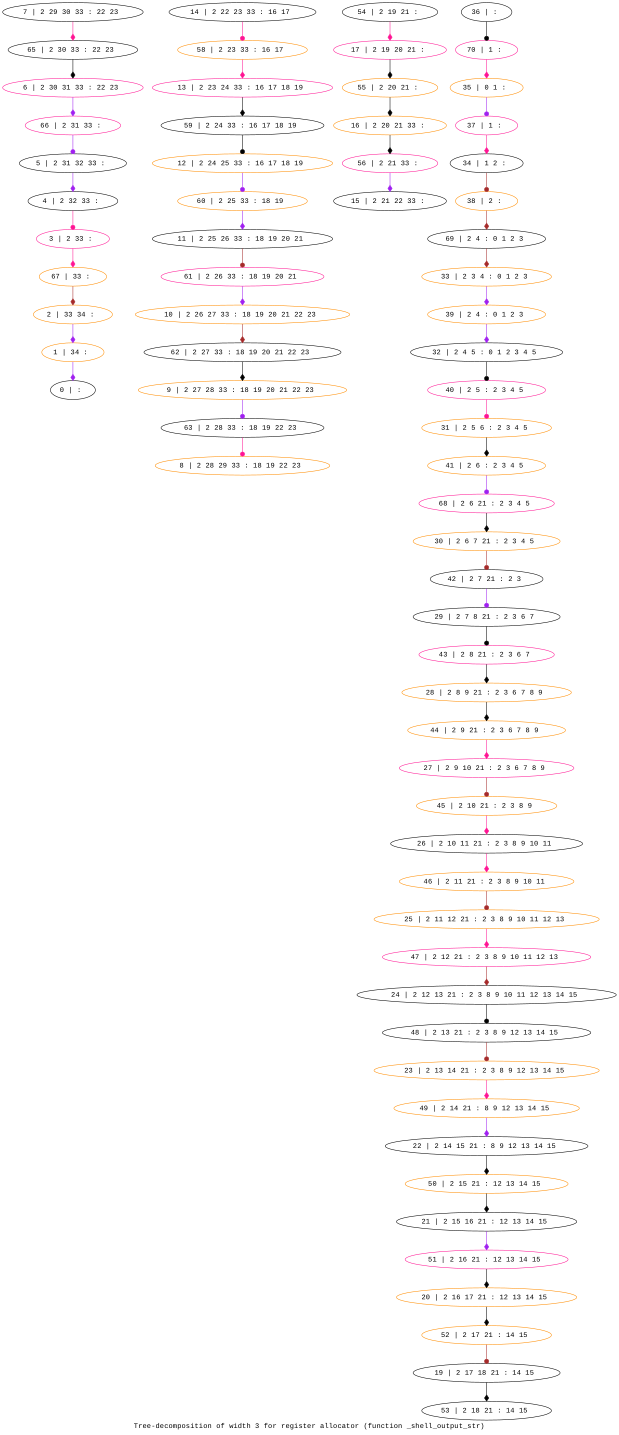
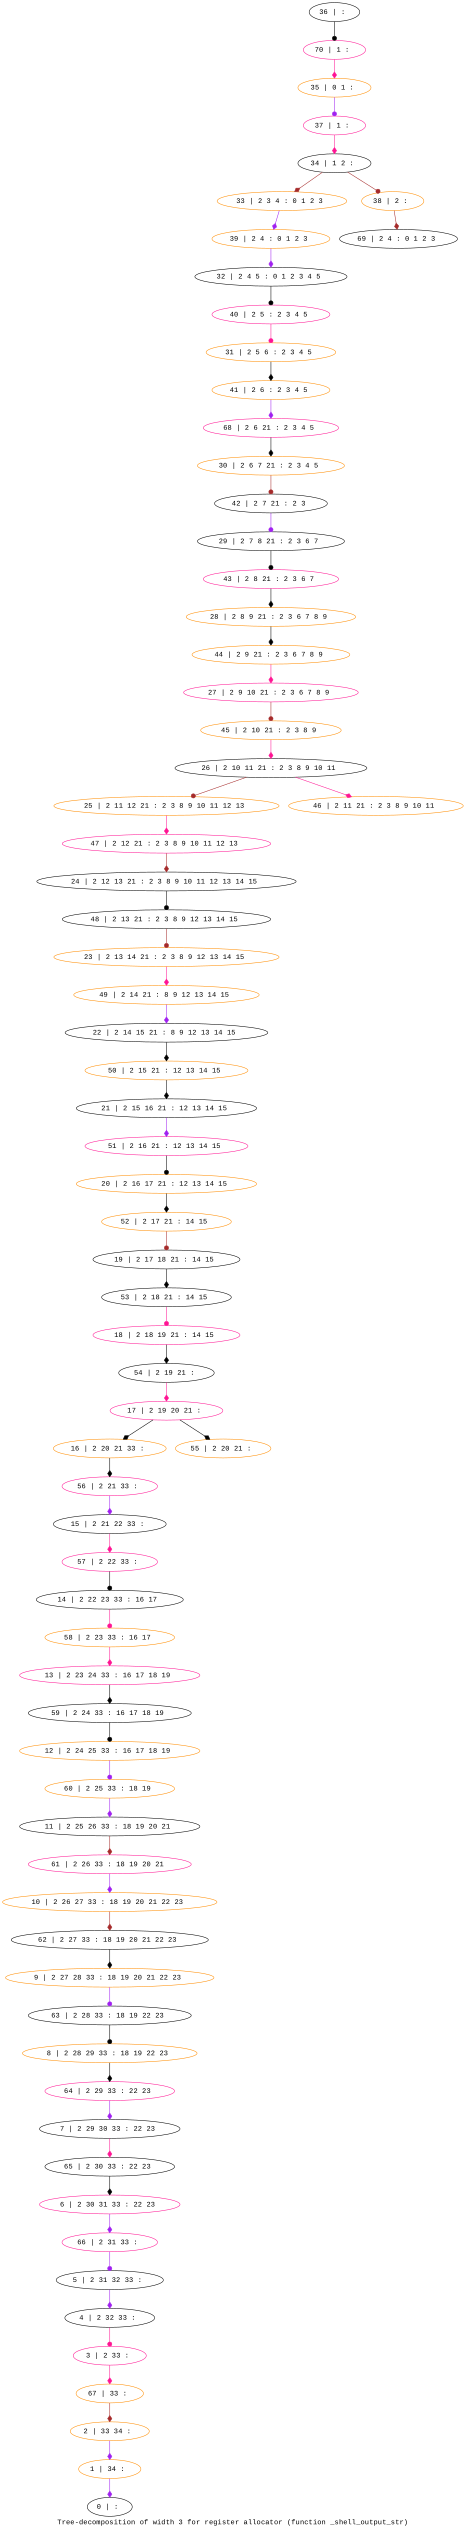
edge "55 | 2 20 21 :" -> "16 | 2 20 21 33 :": now "17 | 2 19 20 21 :" -> "16 | 2 20 21 33 :"
edge "69 | 2 4 : 0 1 2 3" -> "33 | 2 3 4 : 0 1 2 3": now "34 | 1 2 :" -> "33 | 2 3 4 : 0 1 2 3"
edge "11 | 2 25 26 33 : 18 19 20 21" -> "61 | 2 26 33 : 18 19 20 21": arrowhead dot -> diamond
edge "63 | 2 28 33 : 18 19 22 23" -> "8 | 2 28 29 33 : 18 19 22 23": color deeppink -> black
edge "41 | 2 6 : 2 3 4 5" -> "68 | 2 6 21 : 2 3 4 5": arrowhead dot -> diamond
edge "46 | 2 11 21 : 2 3 8 9 10 11" -> "25 | 2 11 12 21 : 2 3 8 9 10 11 12 13": now "26 | 2 10 11 21 : 2 3 8 9 10 11" -> "25 | 2 11 12 21 : 2 3 8 9 10 11 12 13"
edge "51 | 2 16 21 : 12 13 14 15" -> "20 | 2 16 17 21 : 12 13 14 15": arrowhead diamond -> dot
node "18 | 2 18 19 21 : 14 15": added
node "57 | 2 22 33 :": added
node "64 | 2 29 33 : 22 23": added
